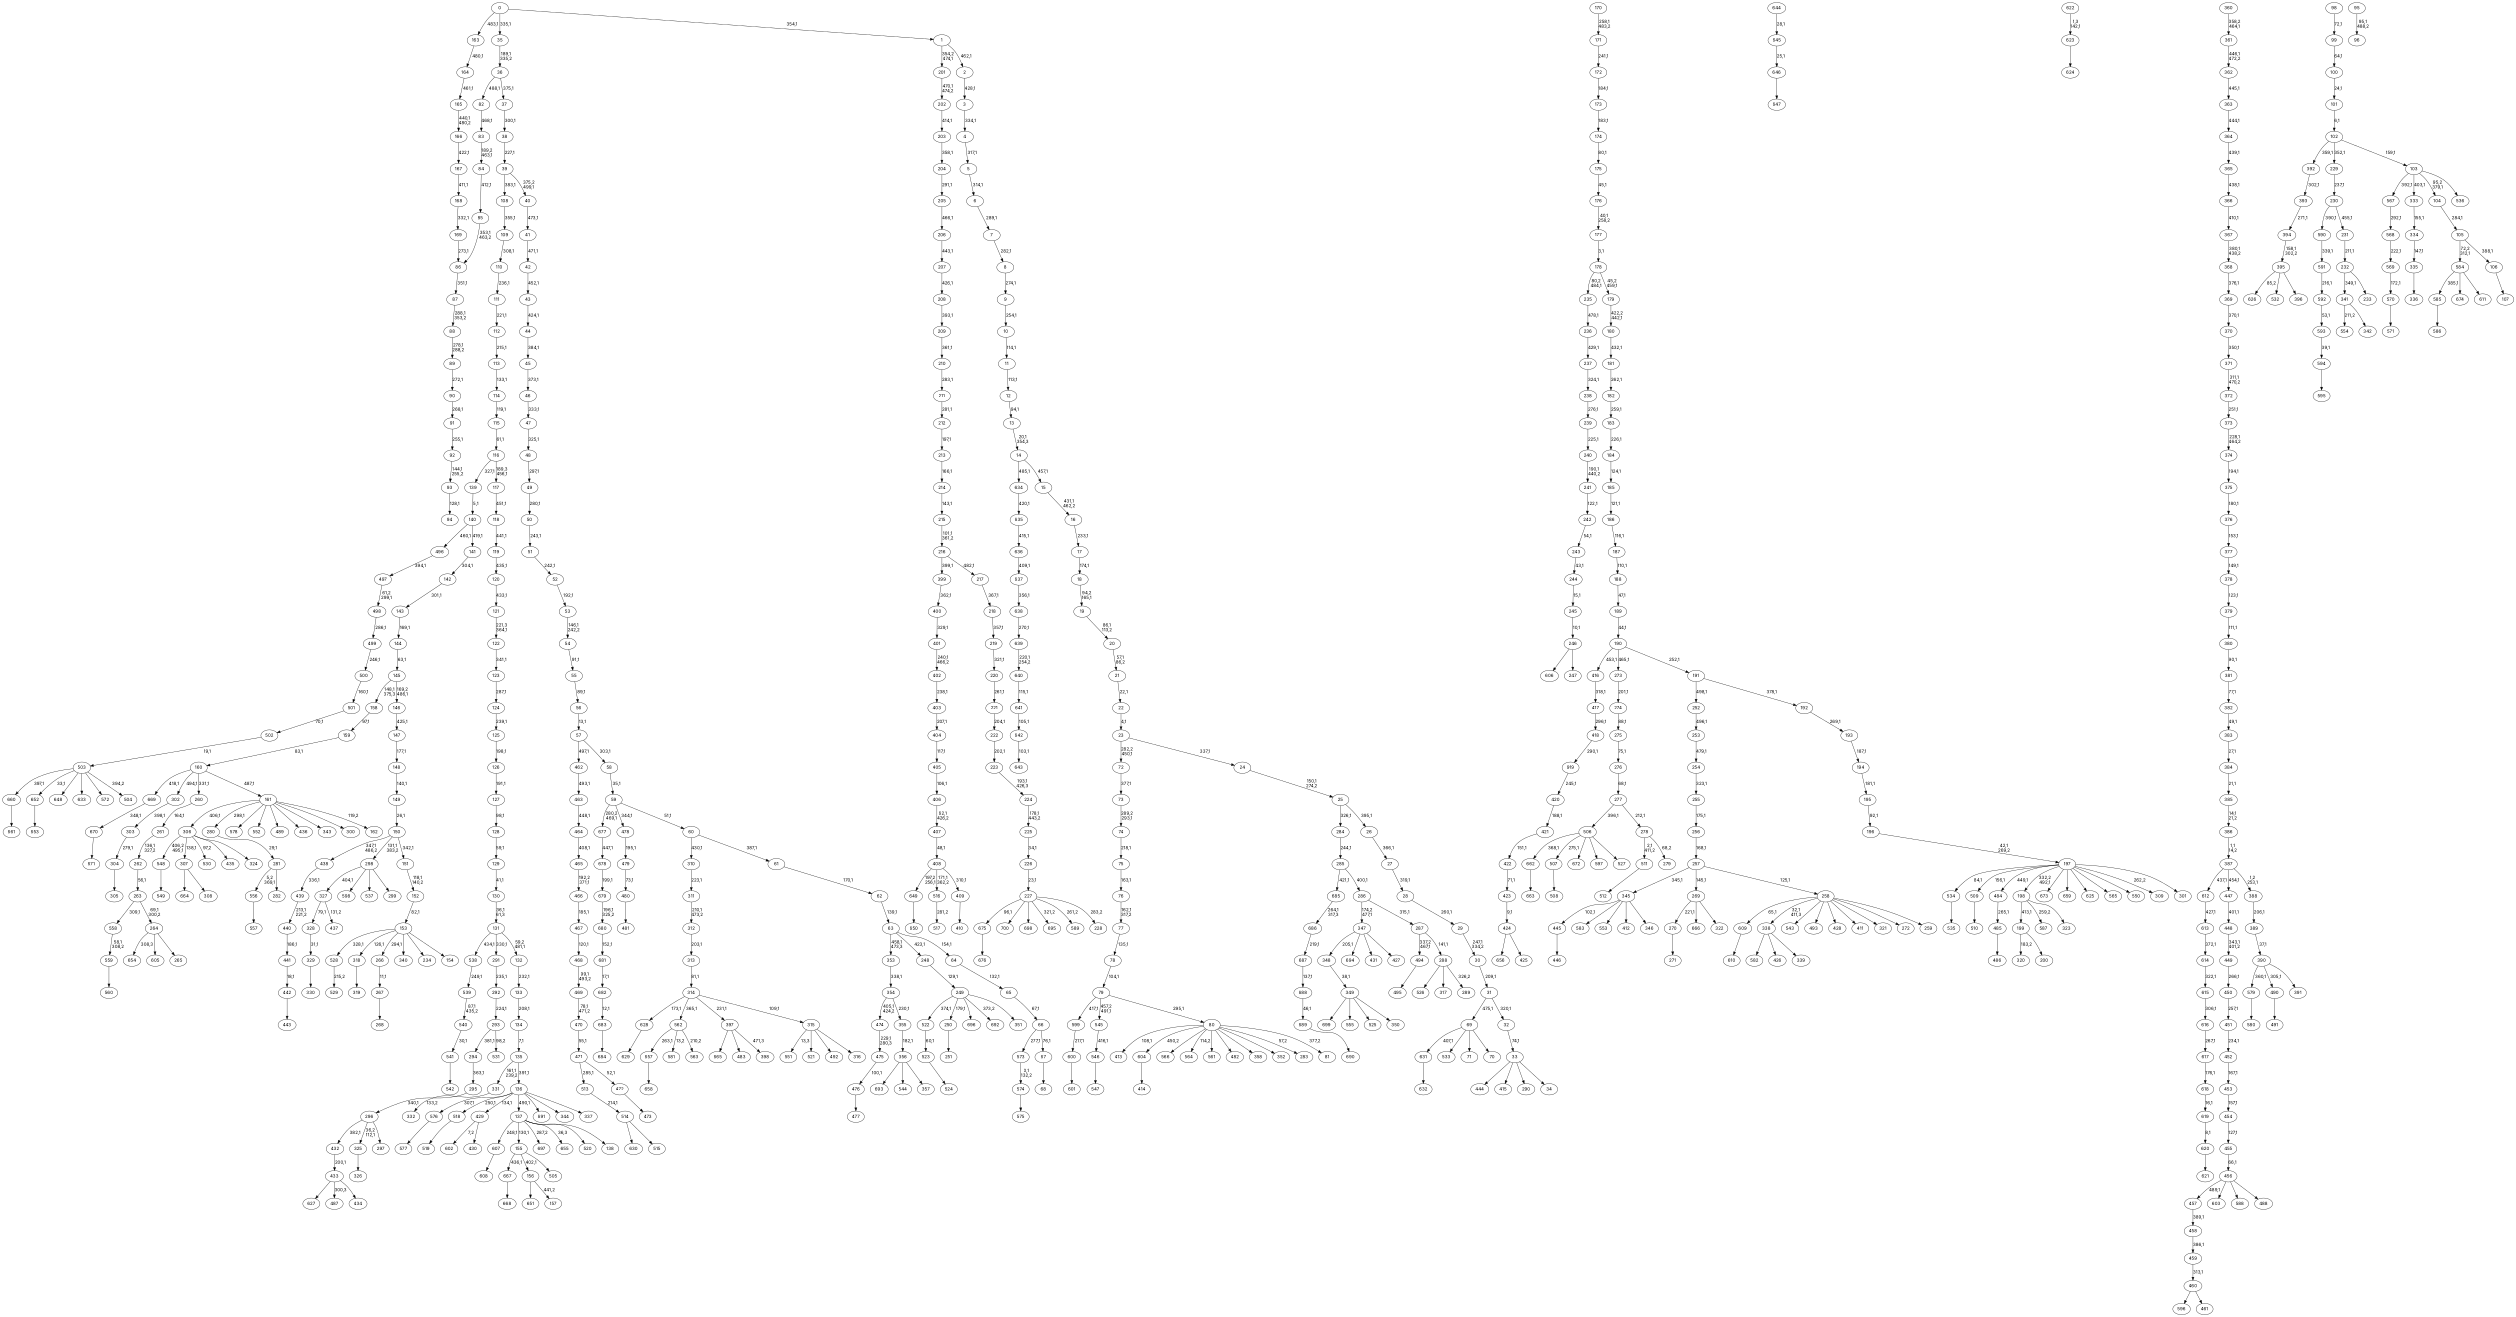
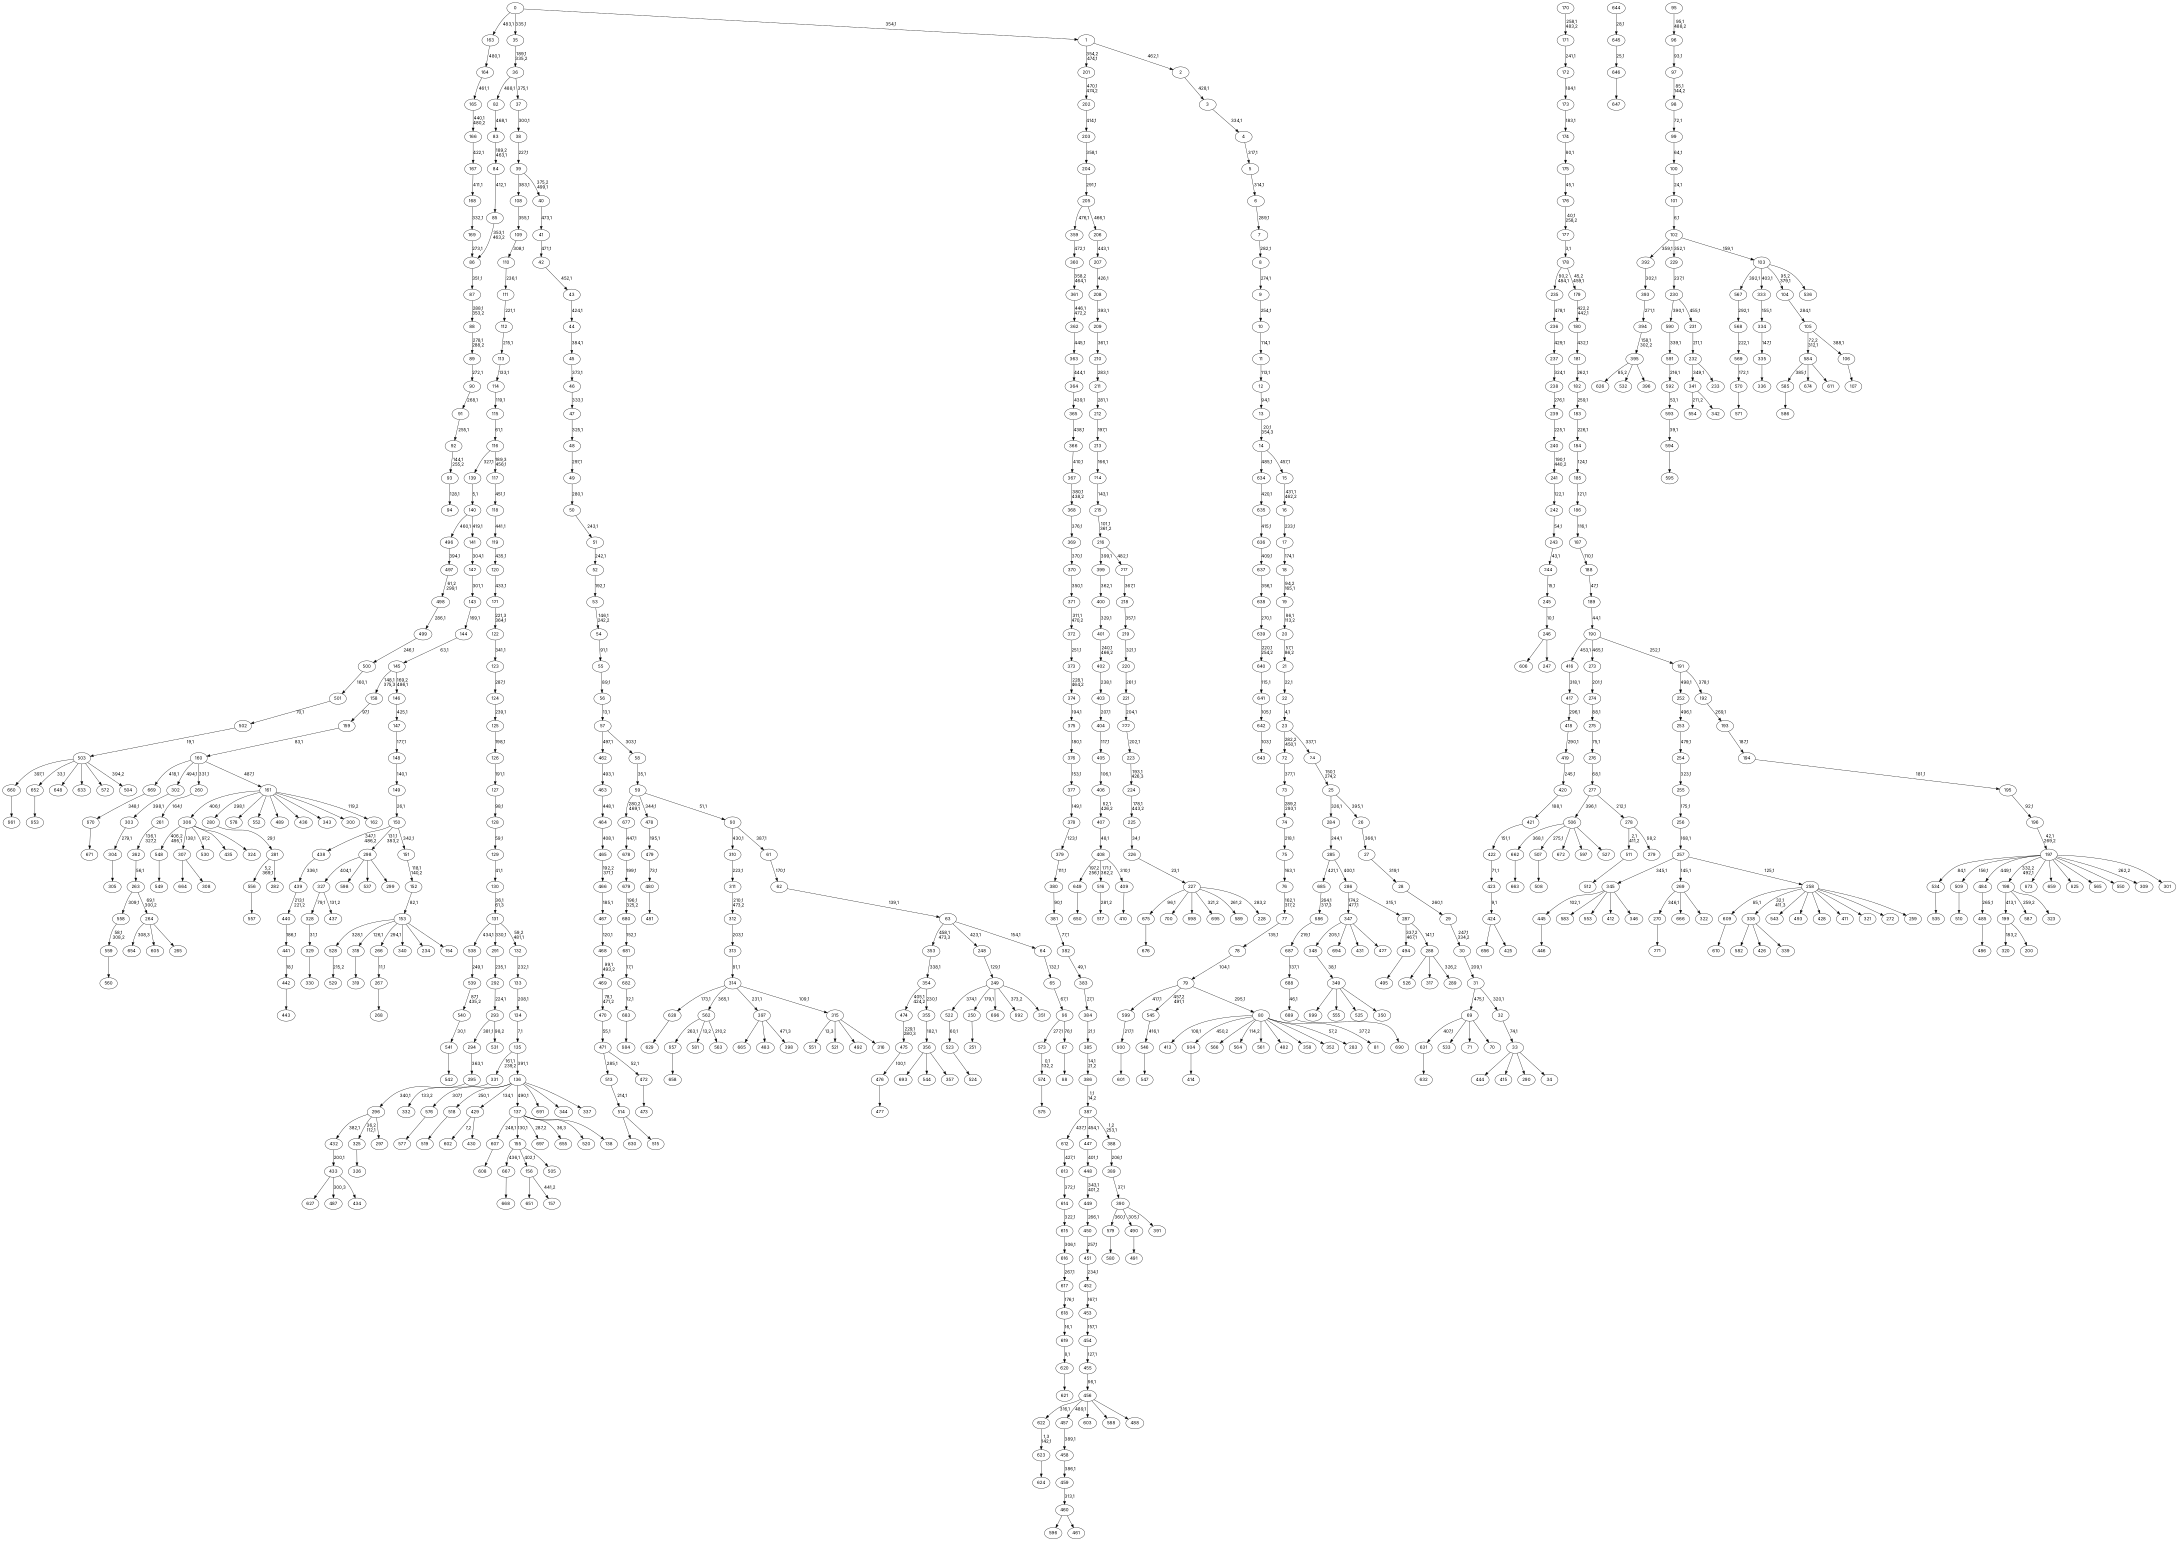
node "97": added
node "359": added
node "919": label "919" -> "419"
edge "269" -> "270": label "221,1" -> "346,1"
edge "456" -> "622": added, label "316,1"
